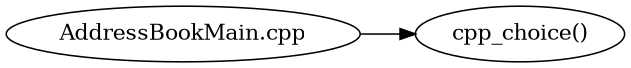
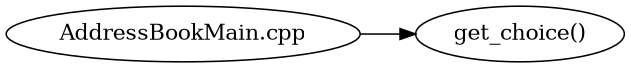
node "cpp_choice()": label "cpp_choice()" -> "get_choice()"
